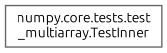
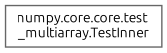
node "numpy.core.tests.test _multiarray.TestInner": label "numpy.core.tests.test _multiarray.TestInner" -> "numpy.core.core.test _multiarray.TestInner"
